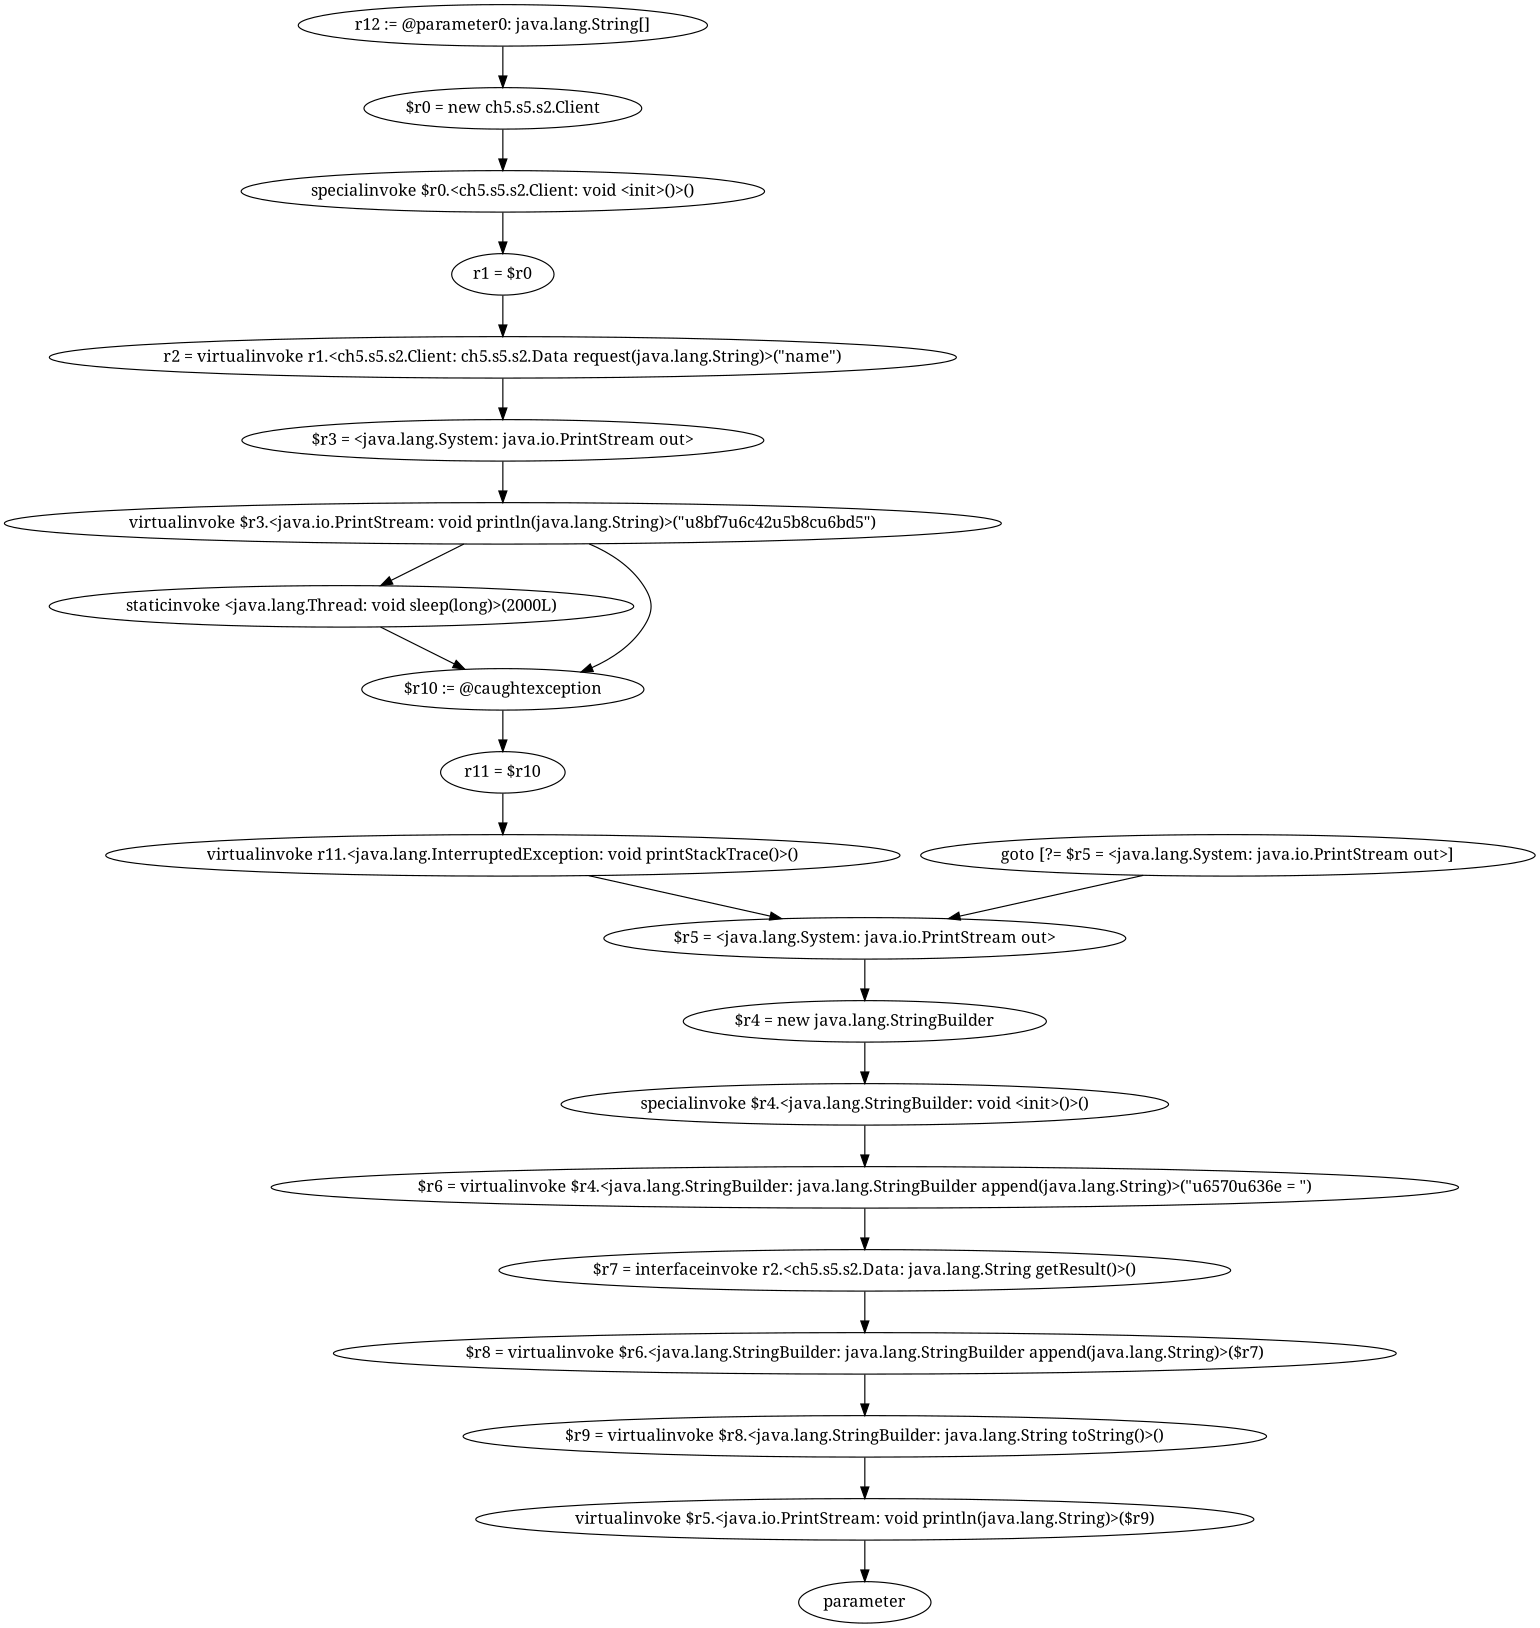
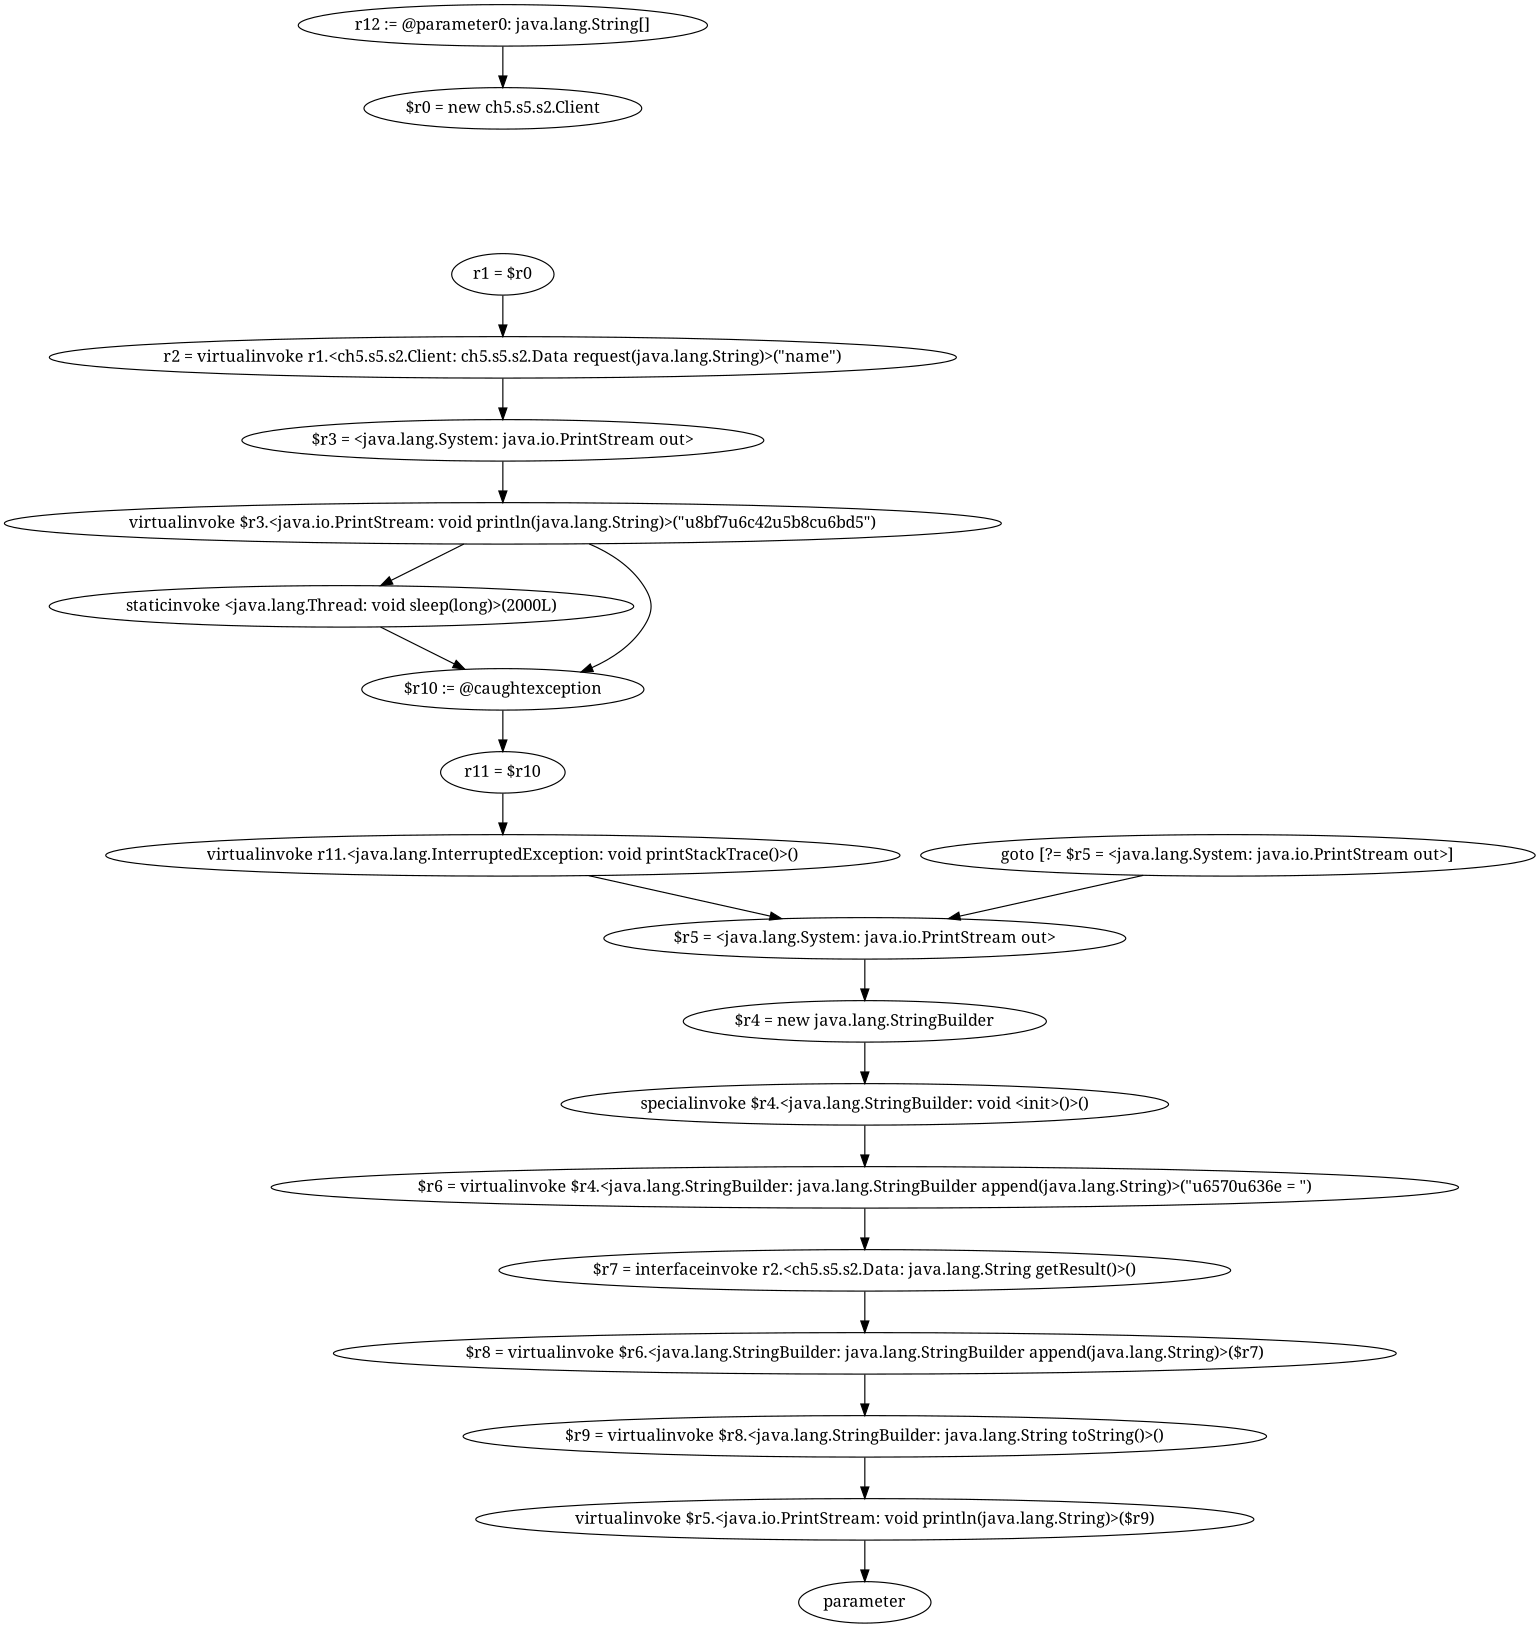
node "specialinvoke $r0.<ch5.s5.s2.Client: void <init>()>()": removed
